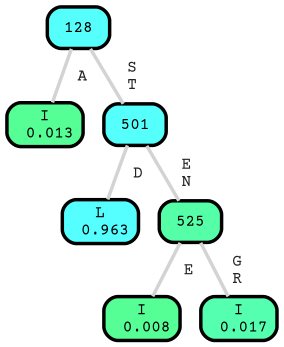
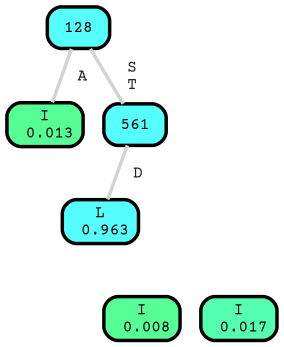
node "501": label "501" -> "561"
node "525": removed
